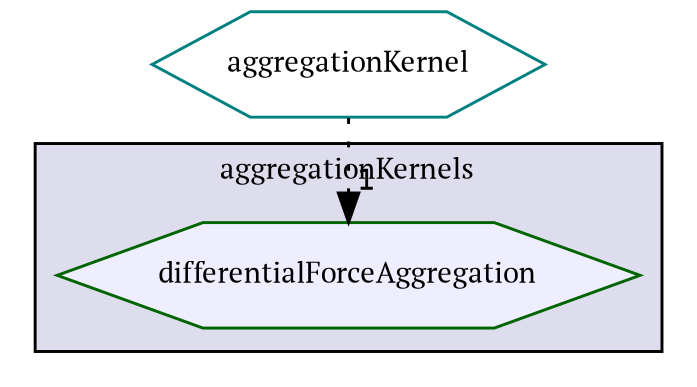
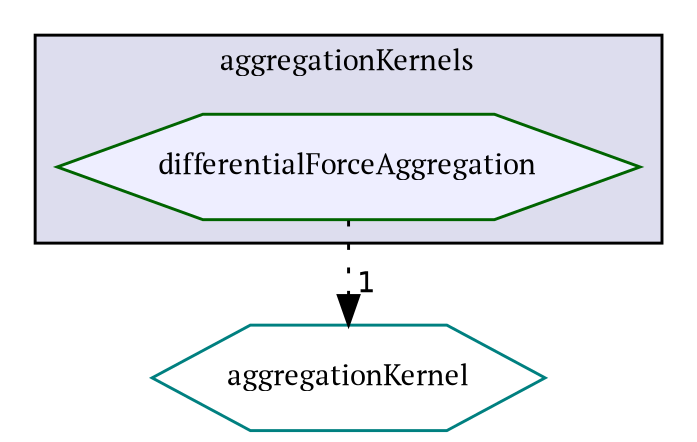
edge "aggregationKernel" -> "differentialForceAggregation": reversed
